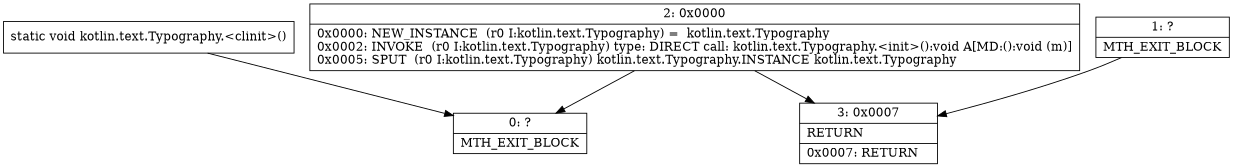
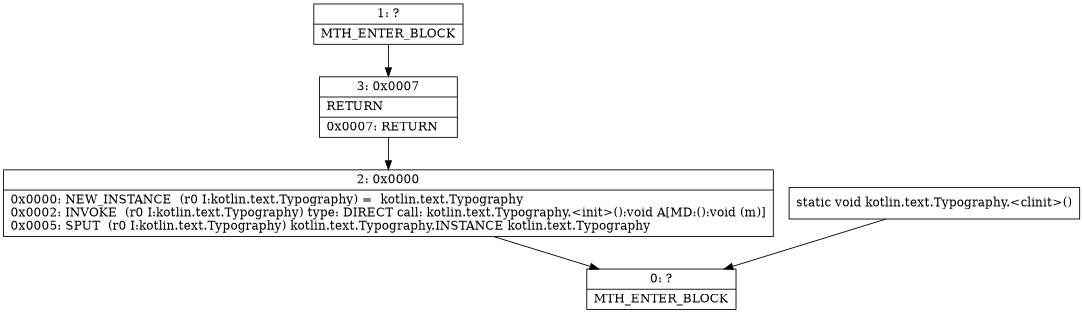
node "1: ?": text "MTH_EXIT_BLOCK" -> "MTH_ENTER_BLOCK"
edge "2: 0x0000" -> "3: 0x0007": reversed
node "0: ?": text "MTH_EXIT_BLOCK" -> "MTH_ENTER_BLOCK"
